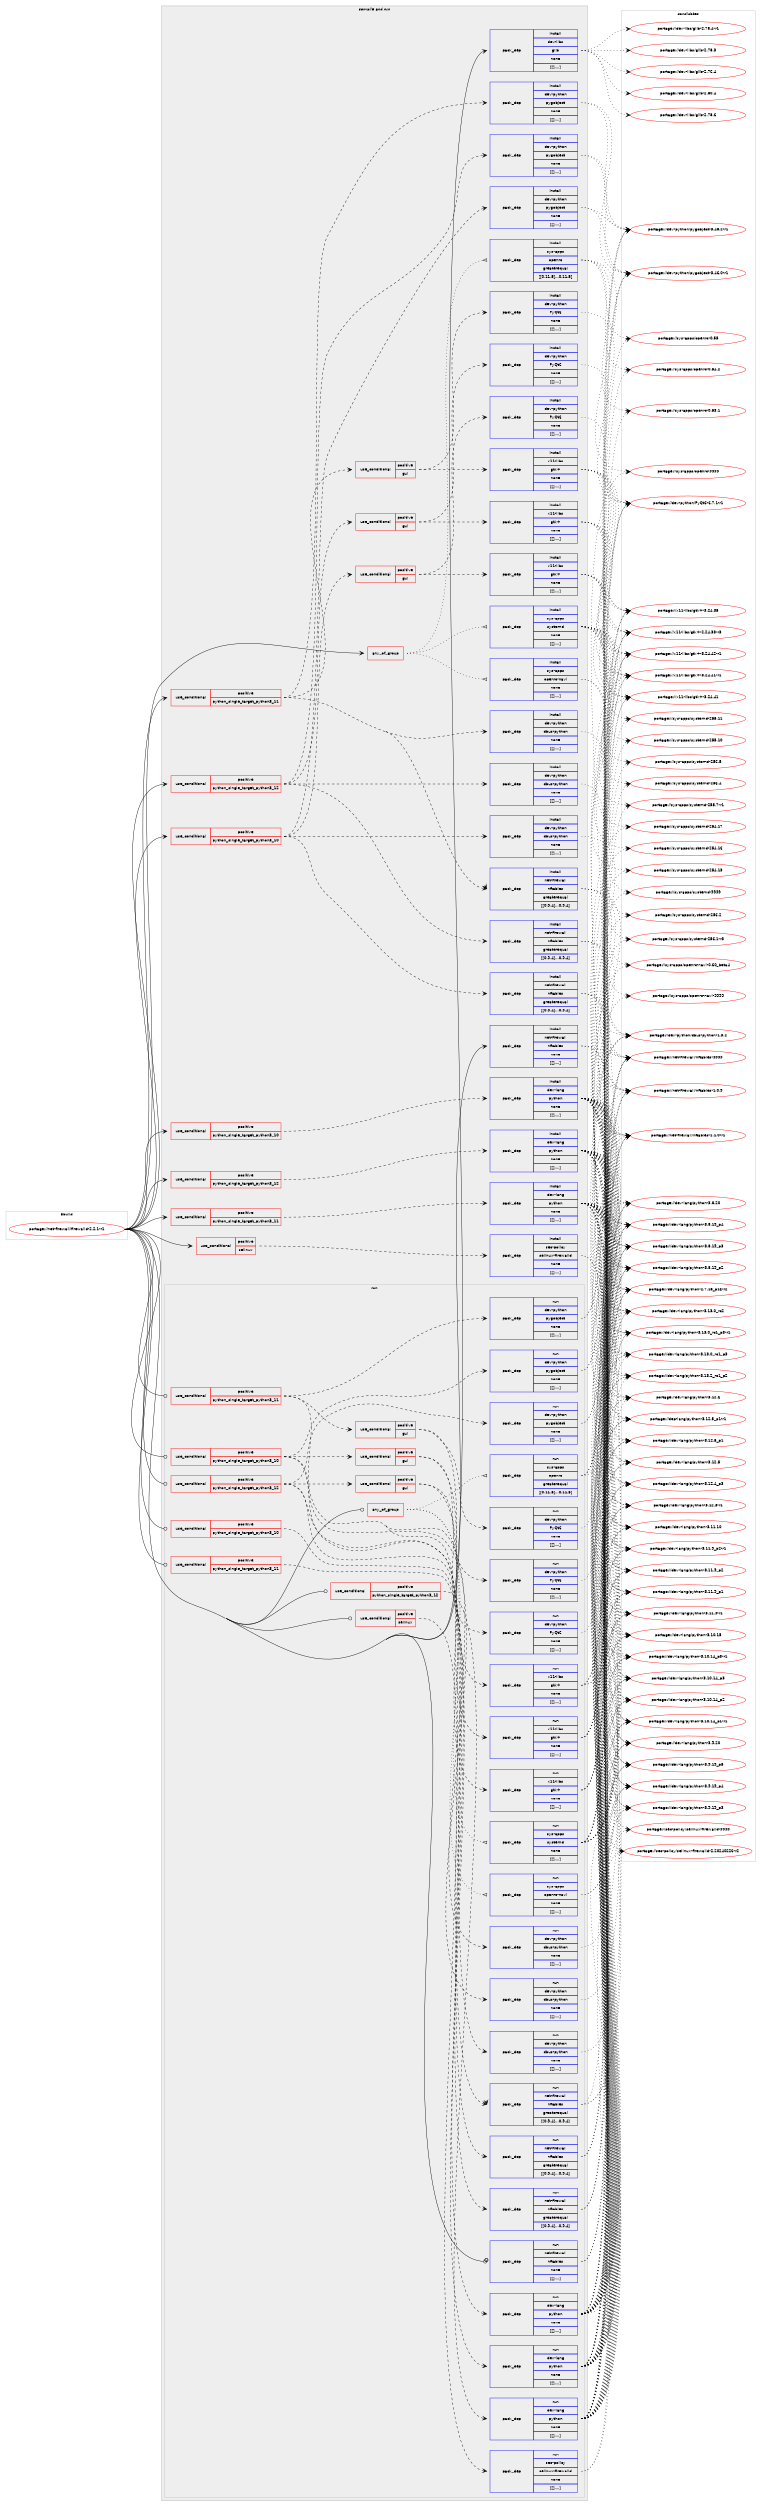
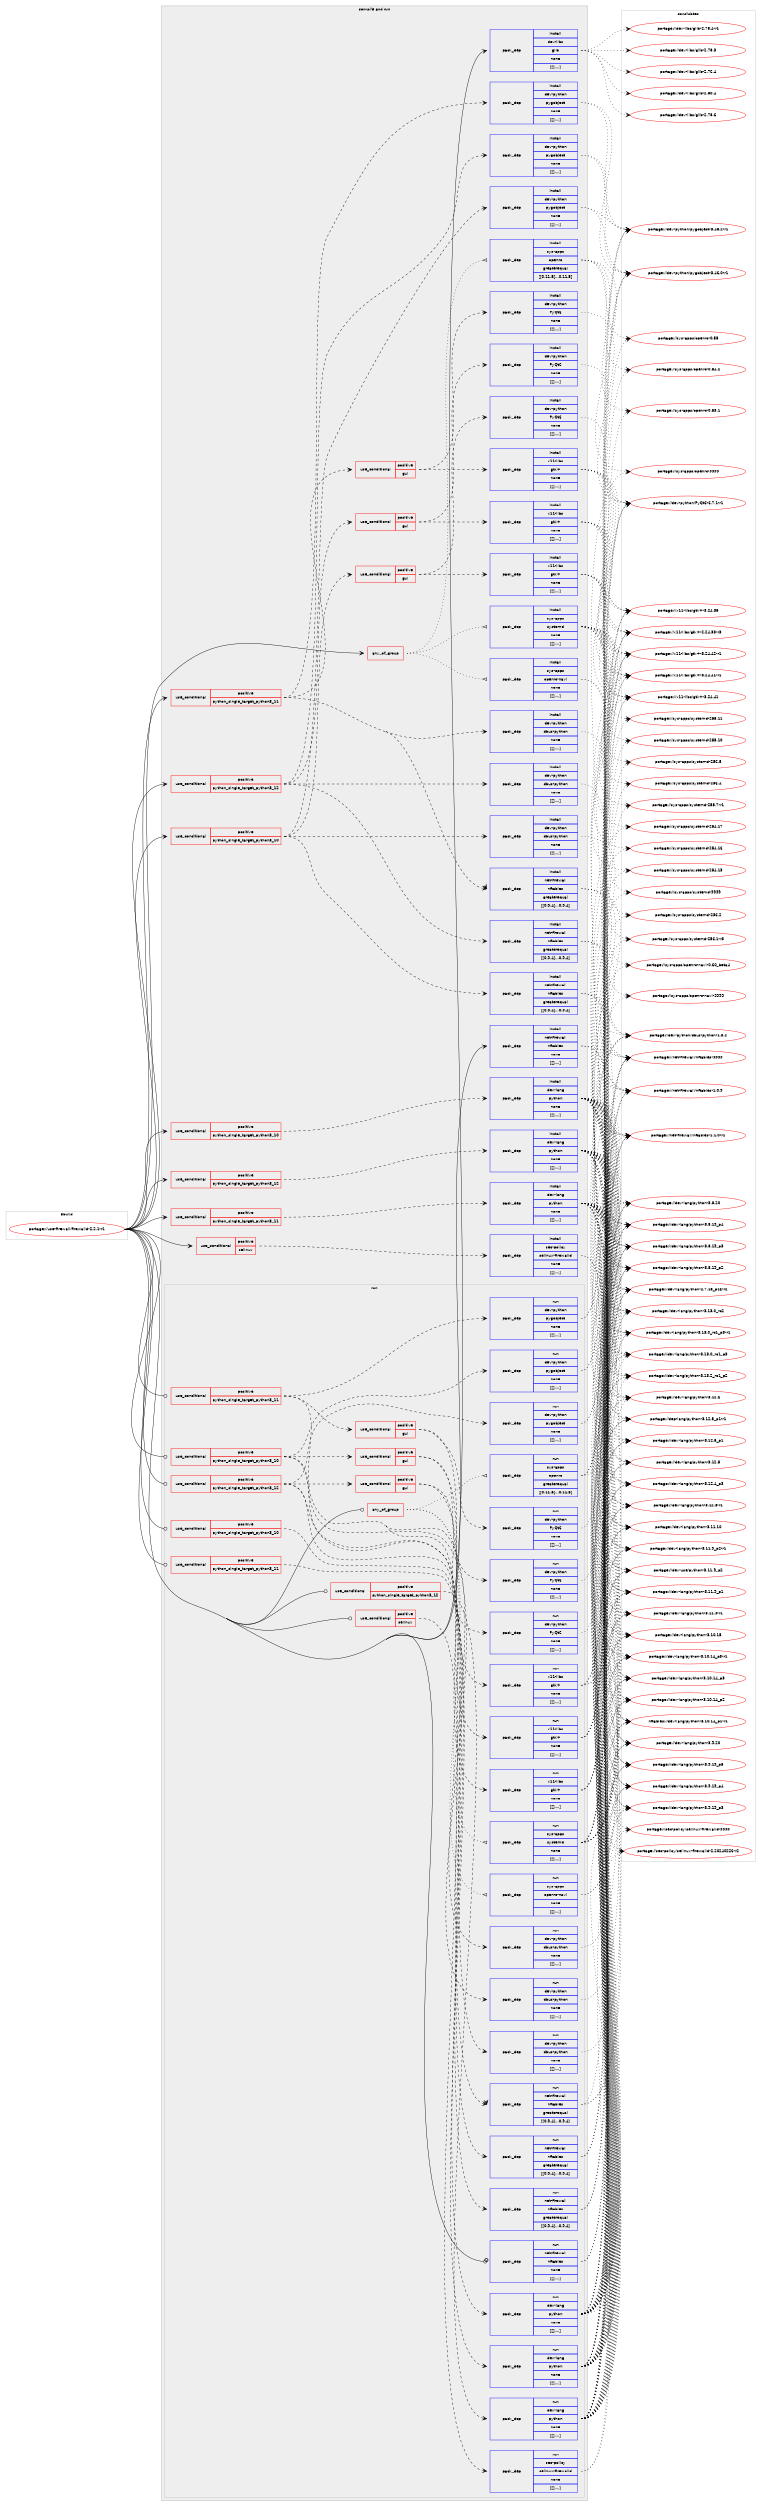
node "portage://net-firewall/firewalld-2.2.1-r1": label "portage://net-firewall/firewalld-2.2.1-r1" -> "portage://use-firewall/firewalld-2.2.1-r1"
node "portage://dev-lang/python-3.11.9_p2": label "portage://dev-lang/python-3.11.9_p2" -> "portage://dev-use/python-3.11.9_p2"
node "portage://dev-lang/python-3.10.14_p1-r1": label "portage://dev-lang/python-3.10.14_p1-r1" -> "nftables://dev-lang/python-3.10.14_p1-r1"
